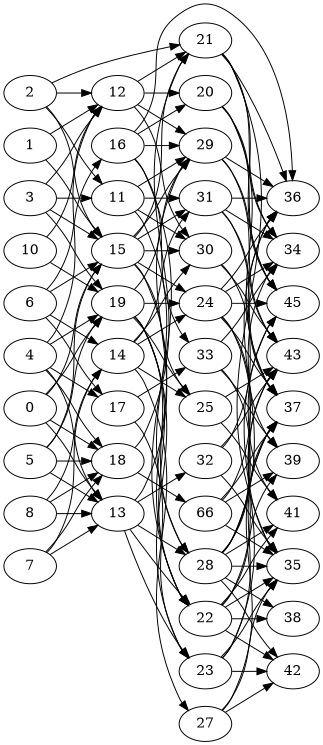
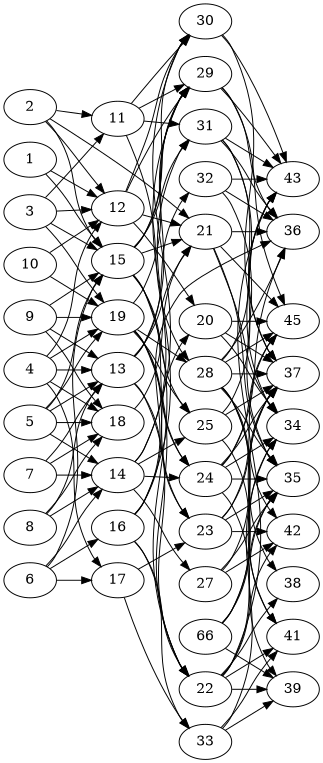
edge "25" -> "37": added
node "0": label "0" -> "9"
edge "5" -> "14": added
edge "18" -> "66": removed
edge "13" -> "28": now "13" -> "21"
